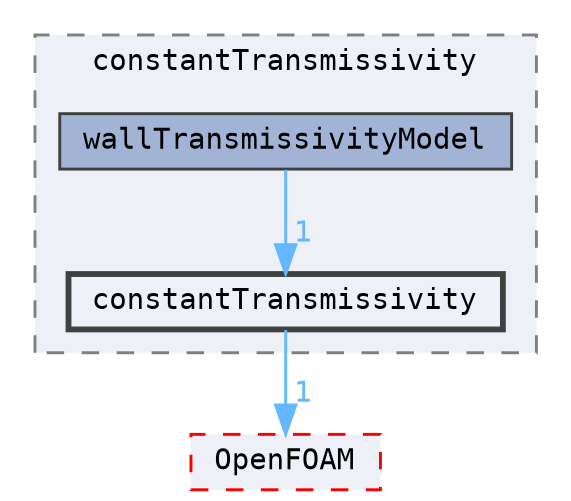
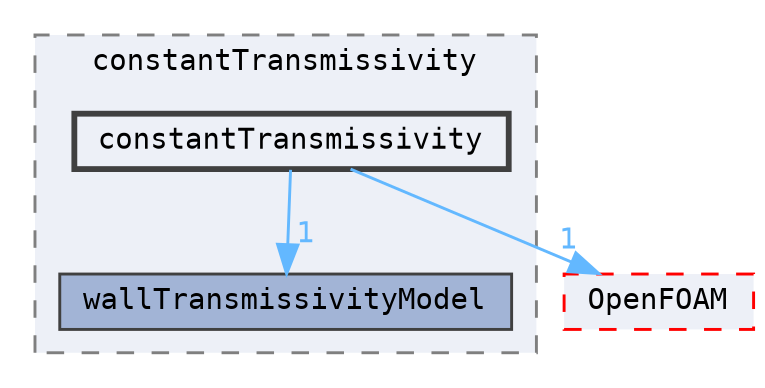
edge "wallTransmissivityModel" -> "constantTransmissivity": reversed
